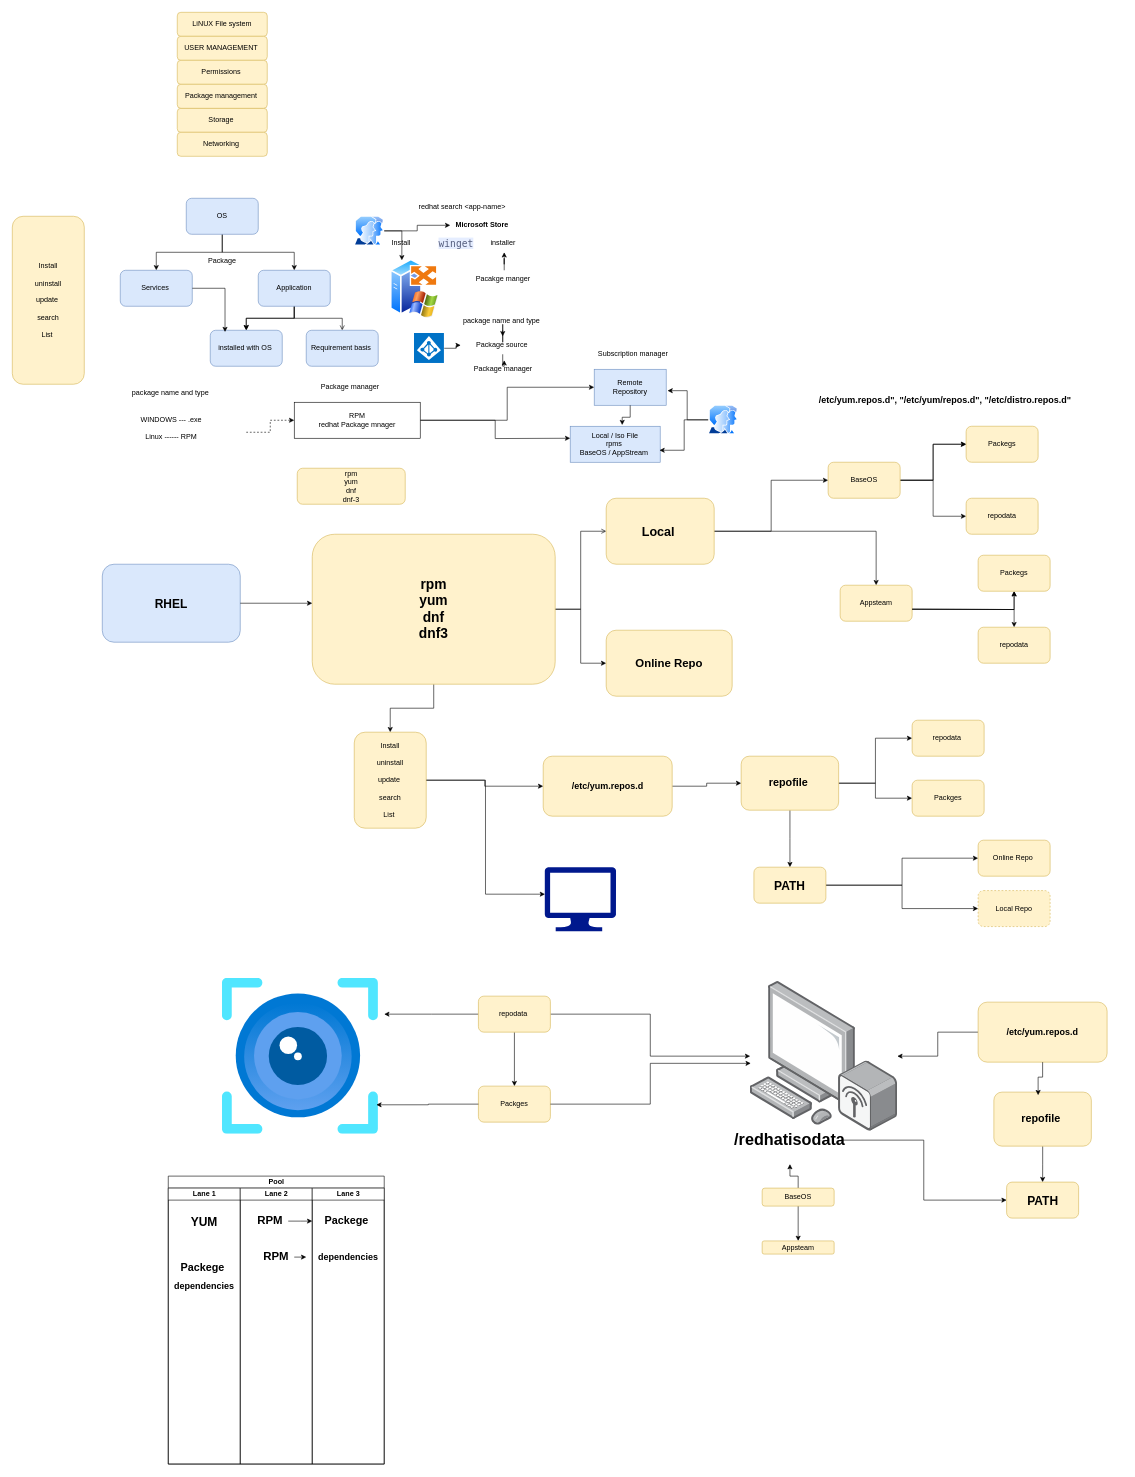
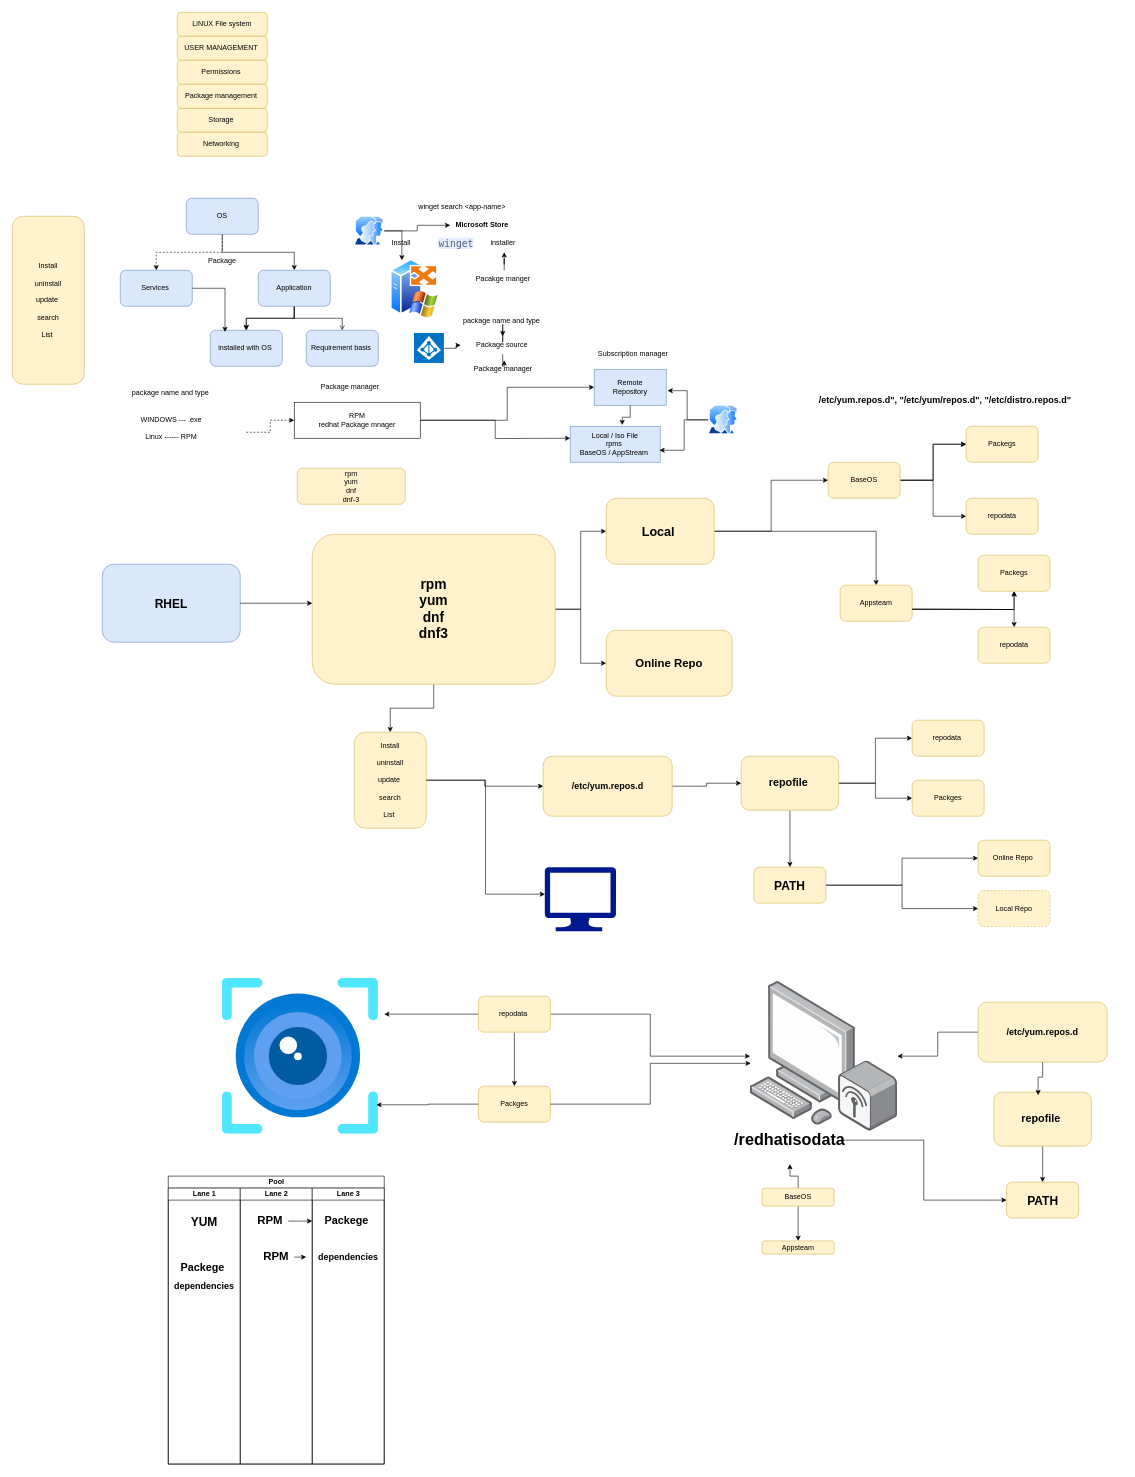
node "redhat search <app-name>": label "redhat search <app-name>" -> "winget search <app-name>"
edge "OS" -> "Services": style solid -> dashed
edge "rpm yum dnf dnf3" -> "Local": arrowhead open -> classic
